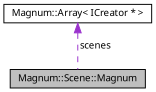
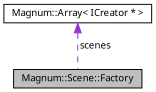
node "Magnum::Scene::Magnum": label "Magnum::Scene::Magnum" -> "Magnum::Scene::Factory"
